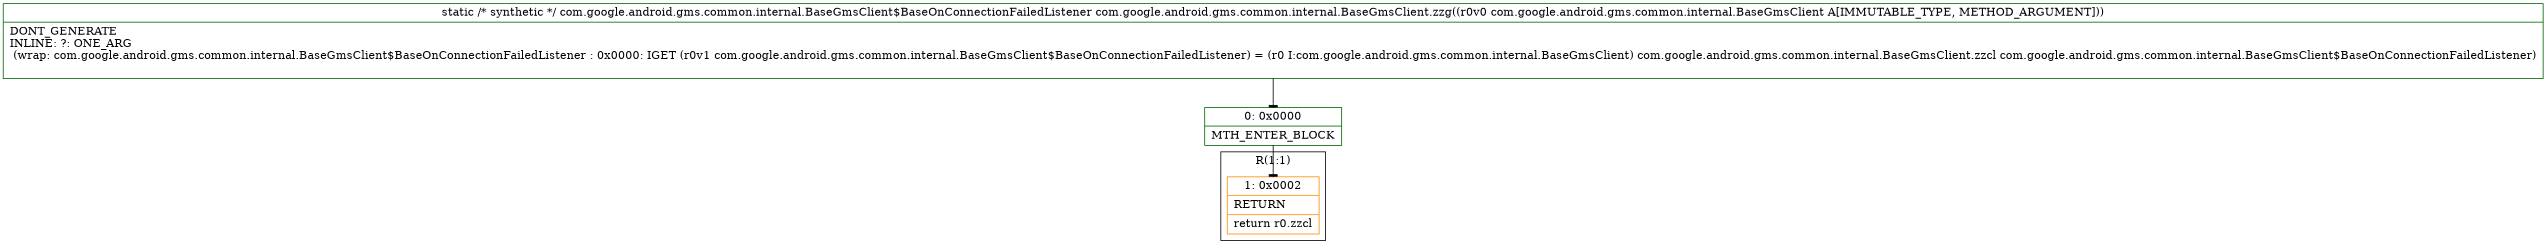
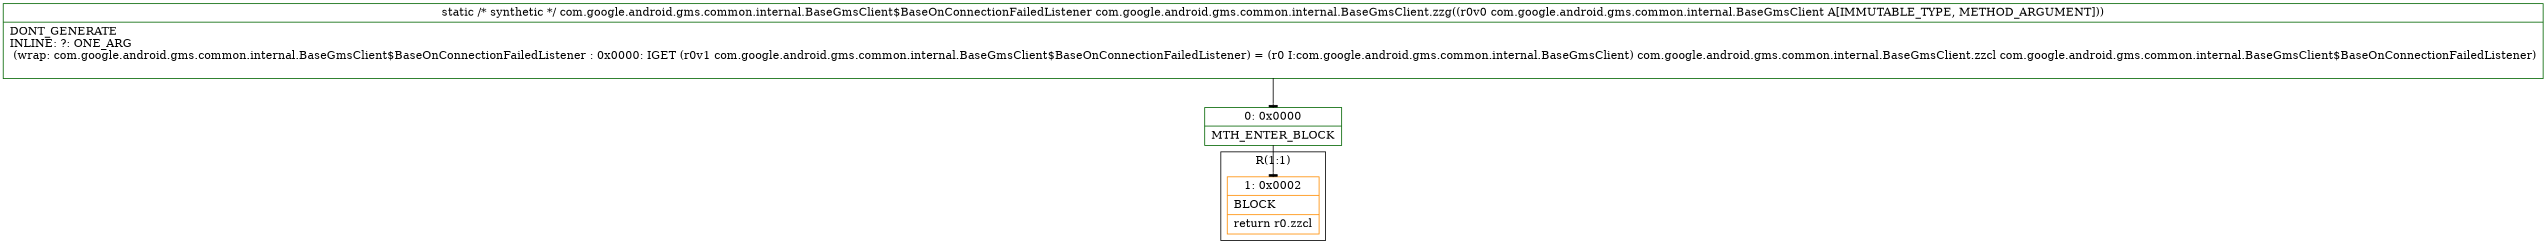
node "1: 0x0002": text "RETURN" -> "BLOCK"
